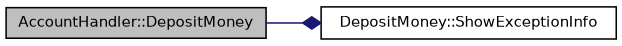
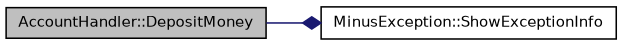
node "DepositMoney::ShowExceptionInfo": label "DepositMoney::ShowExceptionInfo" -> "MinusException::ShowExceptionInfo"
